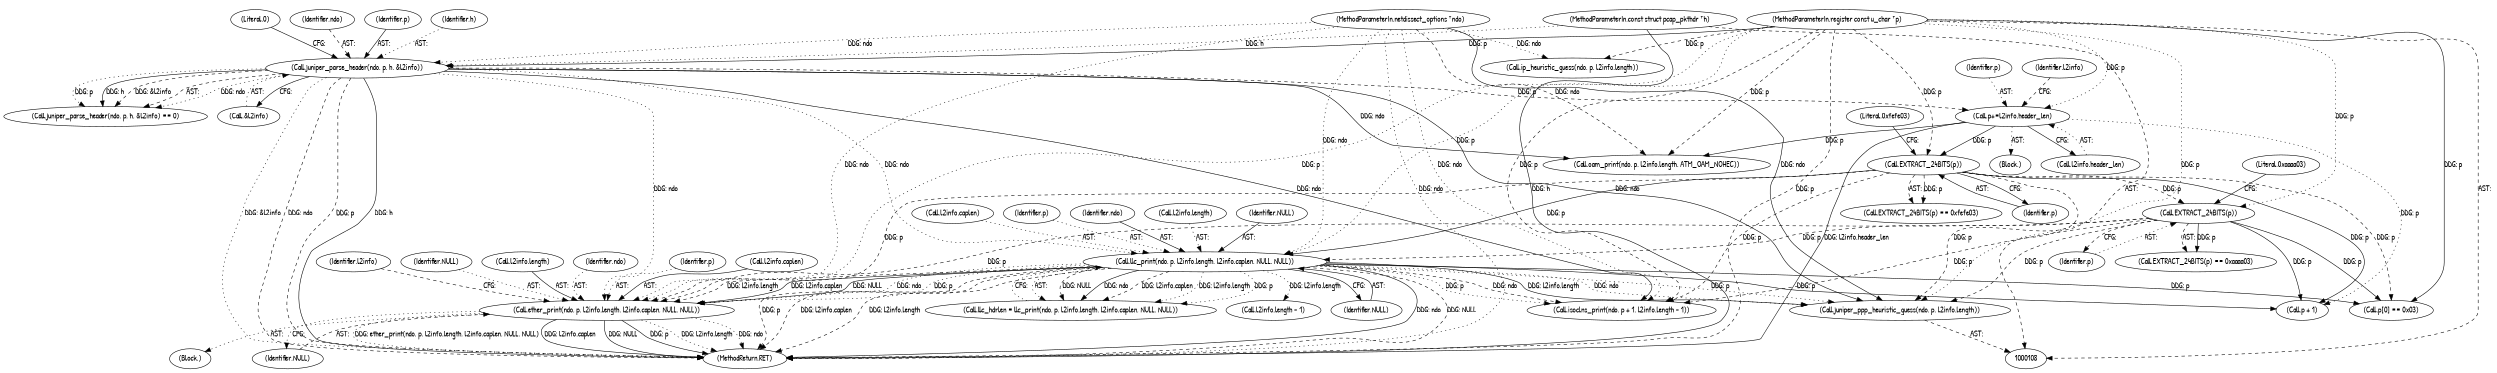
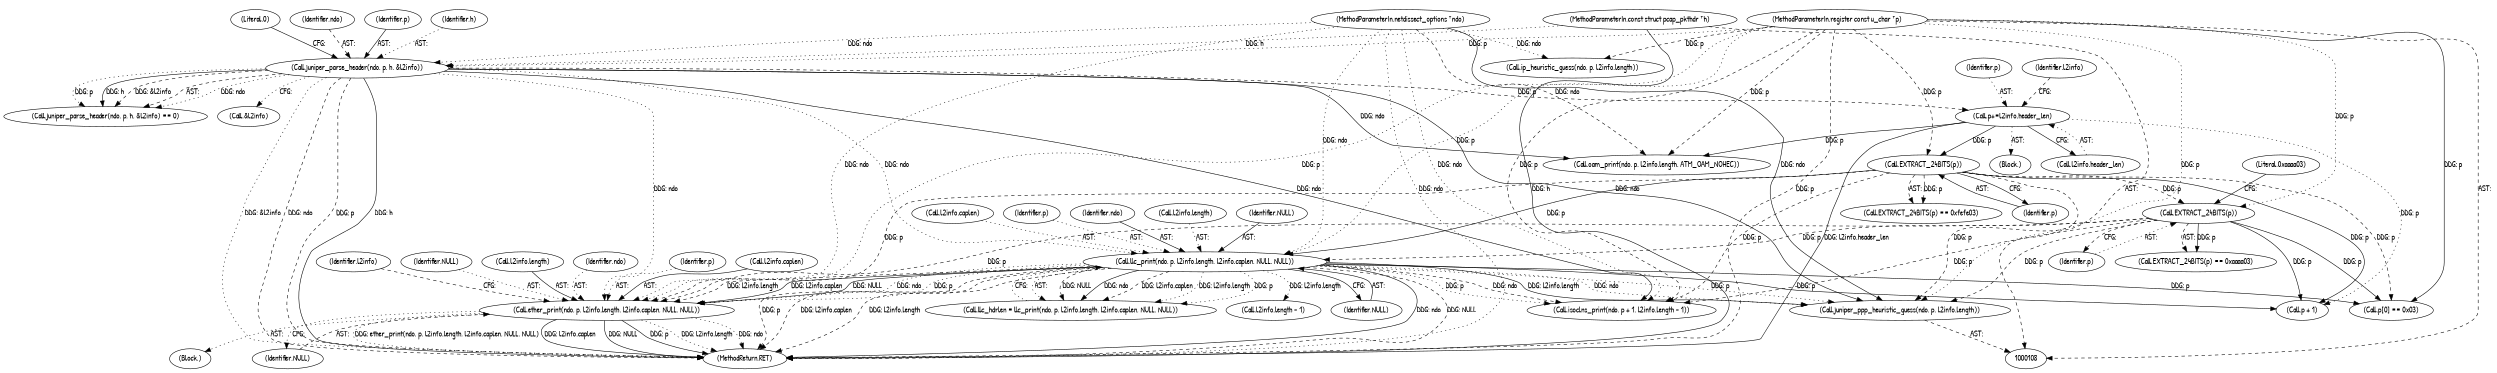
edge "(MethodParameterIn,register const u_char *p)" -> "(Call,p+=l2info.header_len)": removed, label "DDG: p"
edge "(MethodParameterIn,register const u_char *p)" -> "(Call,juniper_parse_header(ndo, p, h, &l2info))": style solid -> dotted
edge "(Call,&l2info)" -> "(Call,juniper_parse_header(ndo, p, h, &l2info))": removed, label "AST:"
edge "(Call,juniper_parse_header(ndo, p, h, &l2info))" -> "(Call,&l2info)": style solid -> dotted
node "(Literal,0xfefe03)": removed
